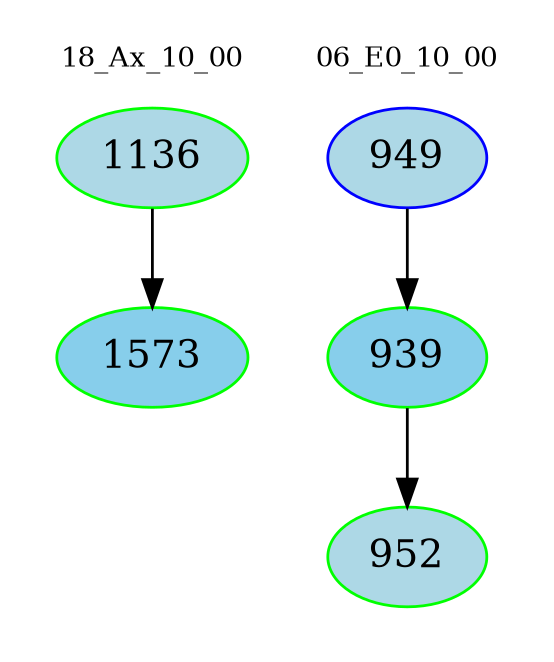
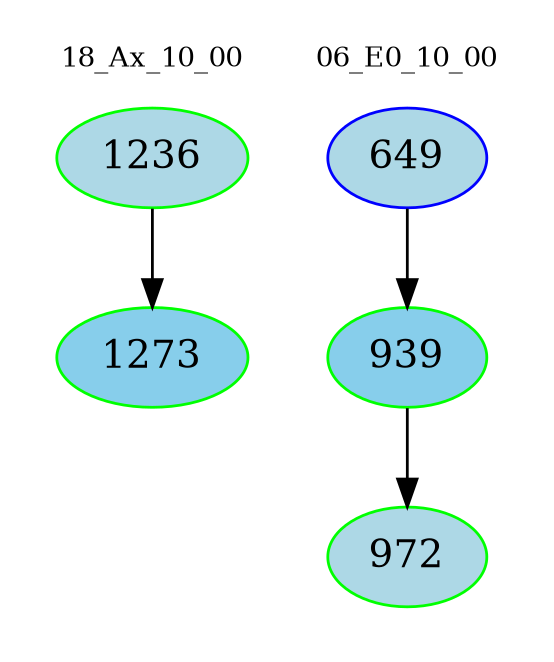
node "1136": label "1136" -> "1236"
node "949": label "949" -> "649"
node "1573": label "1573" -> "1273"
node "952": label "952" -> "972"
